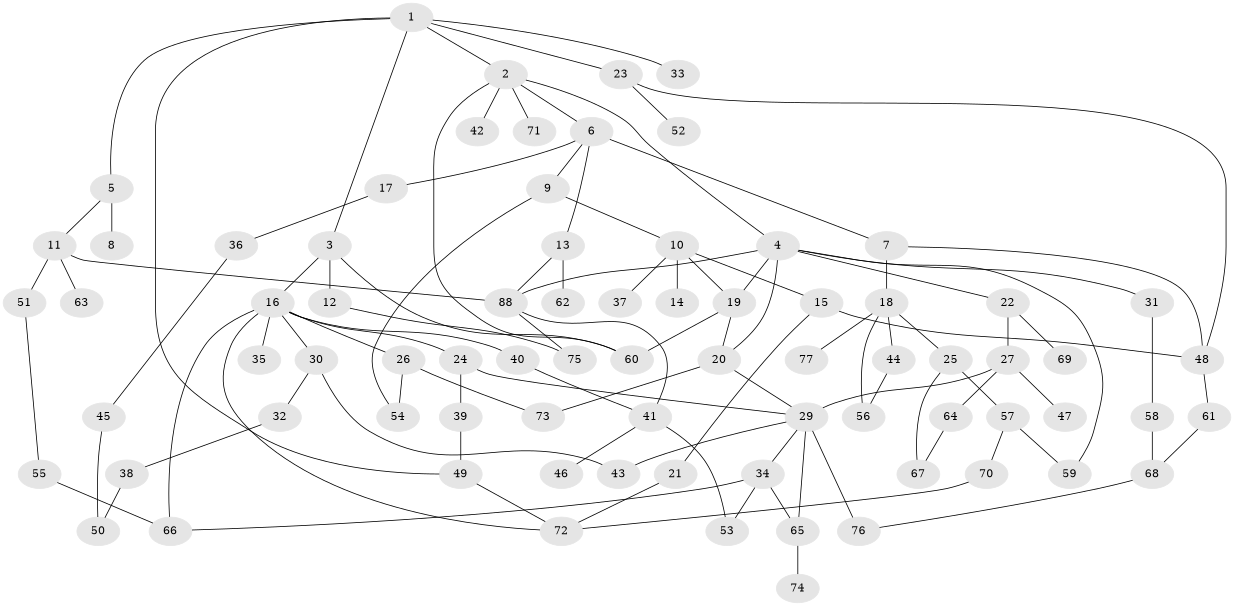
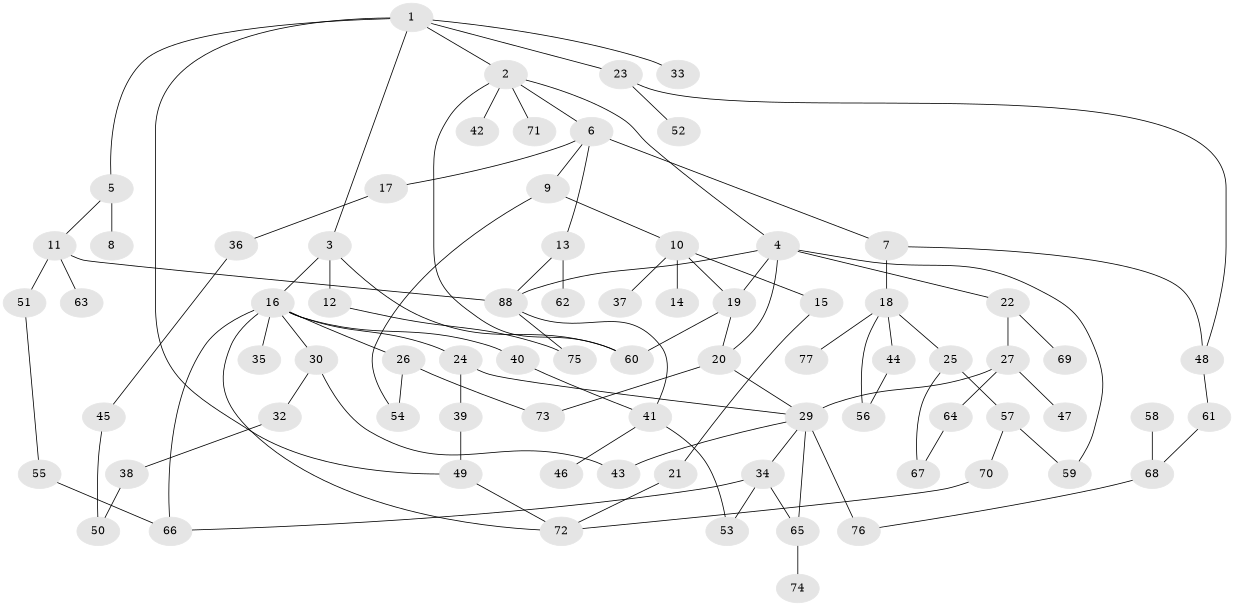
node "31": removed
edge "15" -- "48": removed
